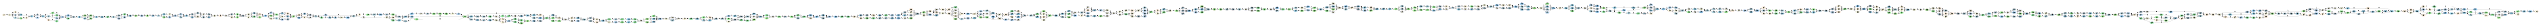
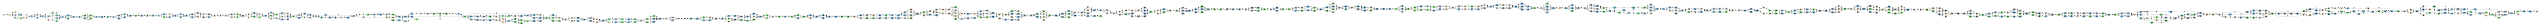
node "S505": removed
node "S332": fillcolor lightyellow -> skyblue
node "S325": removed
edge "S280" -> "S285": now "S280" -> "S283"
